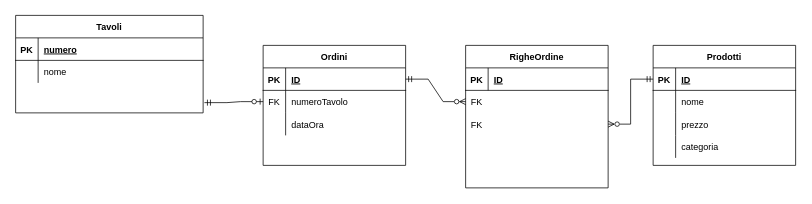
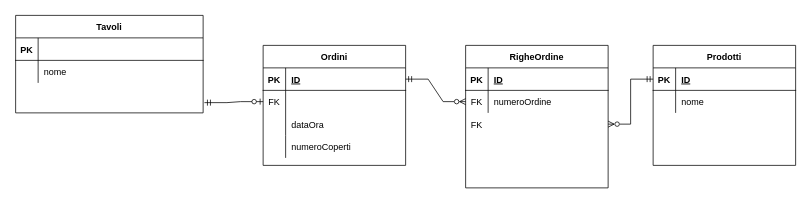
node "numero": removed
node "numeroTavolo": removed
node "numeroOrdine": added
node "prezzo": removed
node "numeroCoperti": added
node "categoria": removed
